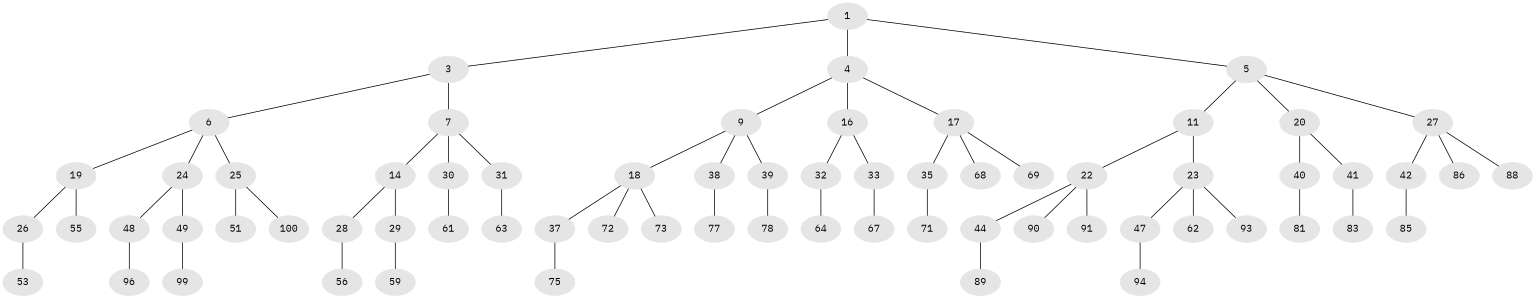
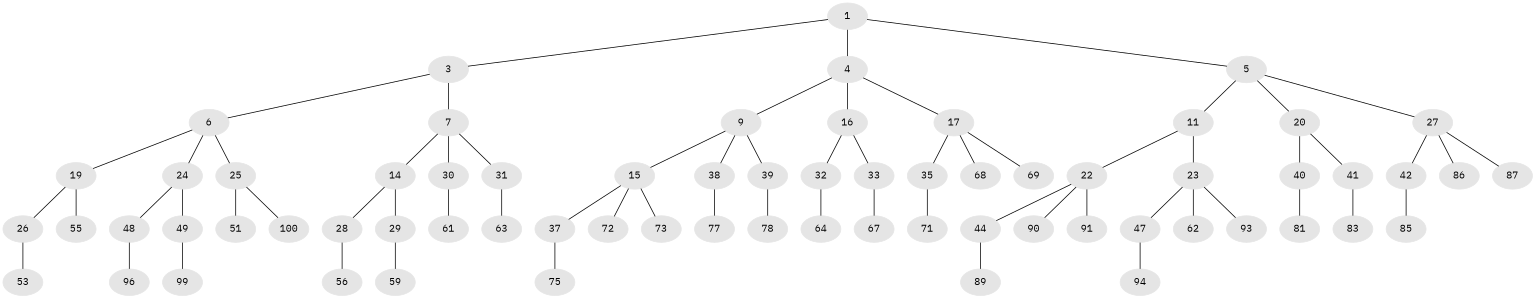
node "18": label "18" -> "15"
node "88": label "88" -> "87"
